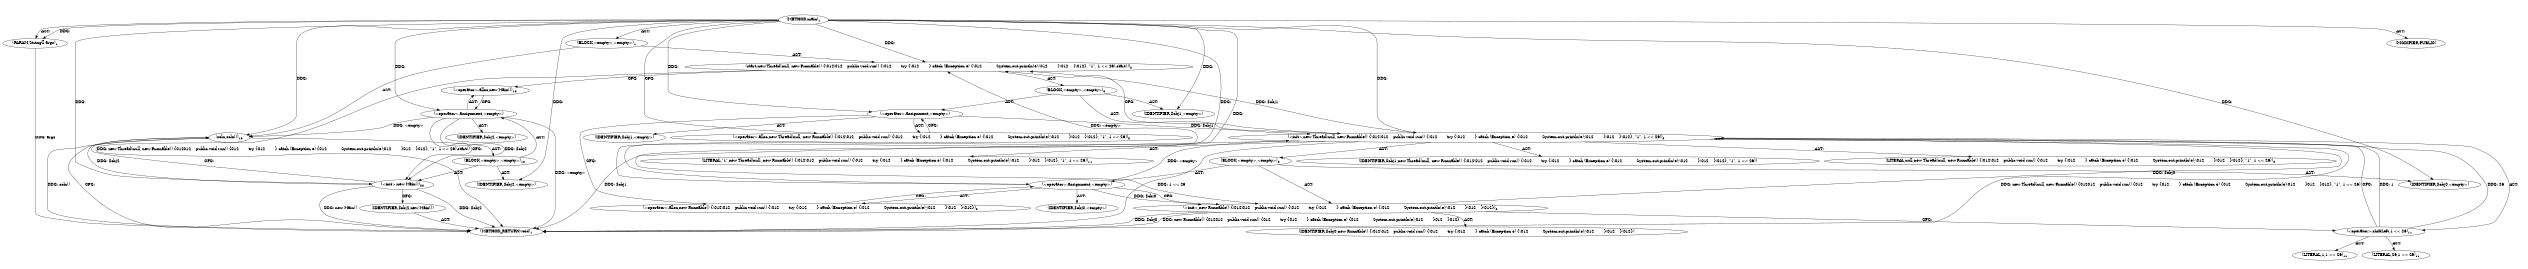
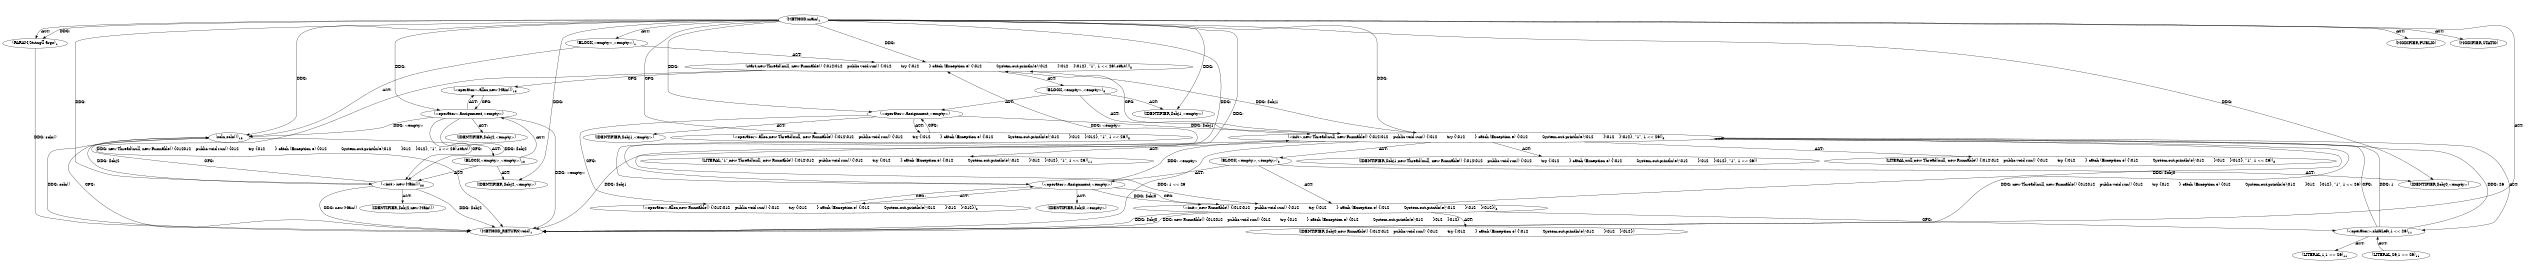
node "(MODIFIER,STATIC)": added
edge "(PARAM,String[] args)" -> "(METHOD_RETURN,void)": label "DDG: args" -> "DDG: soln()"
edge "(<init>,new Main())" -> "(IDENTIFIER,$obj2,new Main())": label "CFG: " -> "AST: "
edge "(IDENTIFIER,$obj2,new Main())" -> "(METHOD_RETURN,void)": now "(METHOD,main)" -> "(METHOD_RETURN,void)"
edge "(<operator>.shiftLeft,1 << 26)" -> "(LITERAL,26,1 << 26)": reversed
